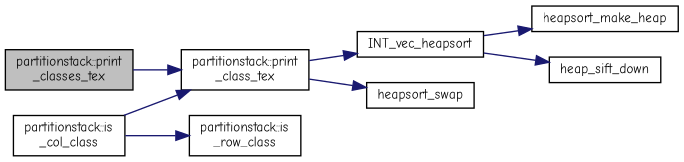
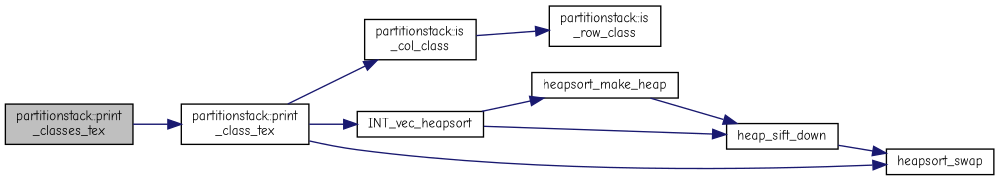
edge "partitionstack::is _col_class" -> "partitionstack::print _class_tex": reversed
edge "heapsort_make_heap" -> "heap_sift_down": added
edge "heap_sift_down" -> "heapsort_swap": added
